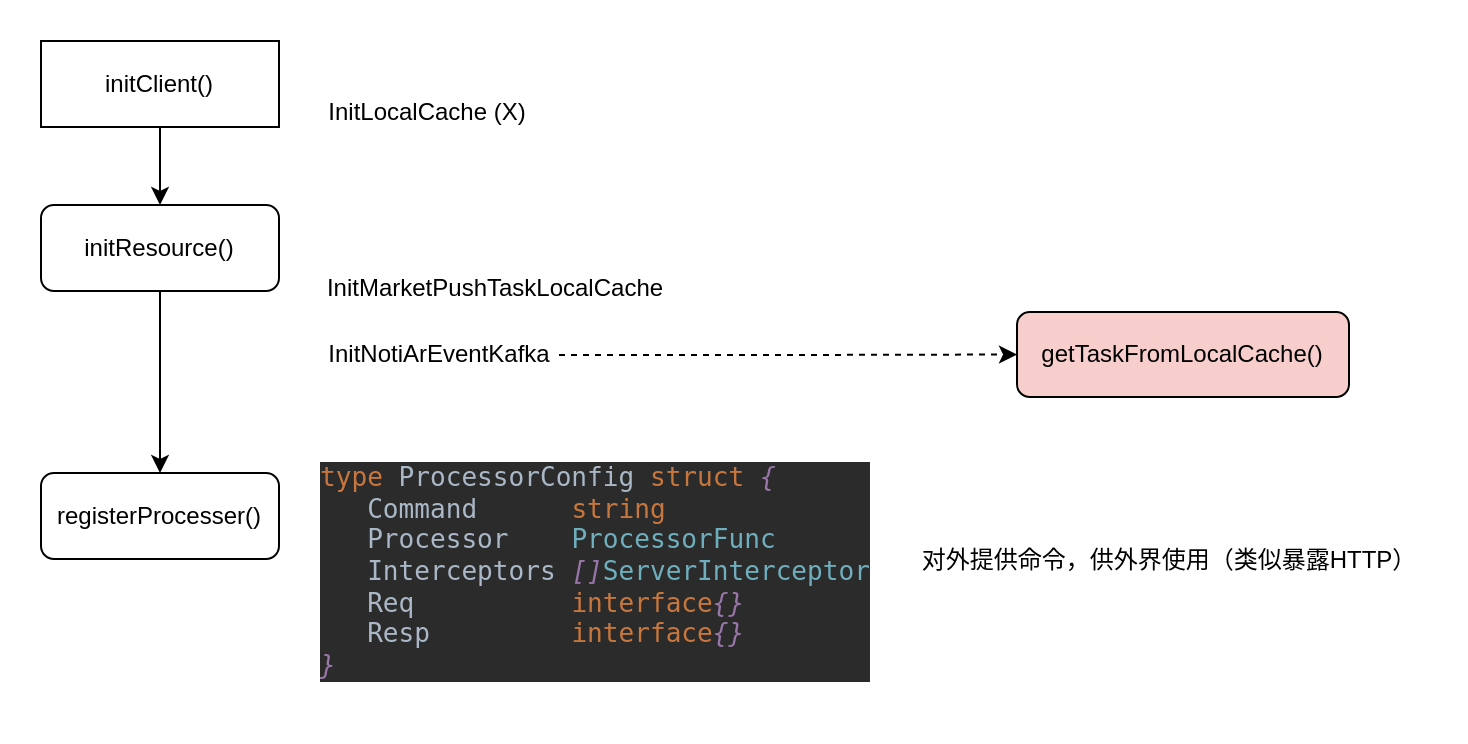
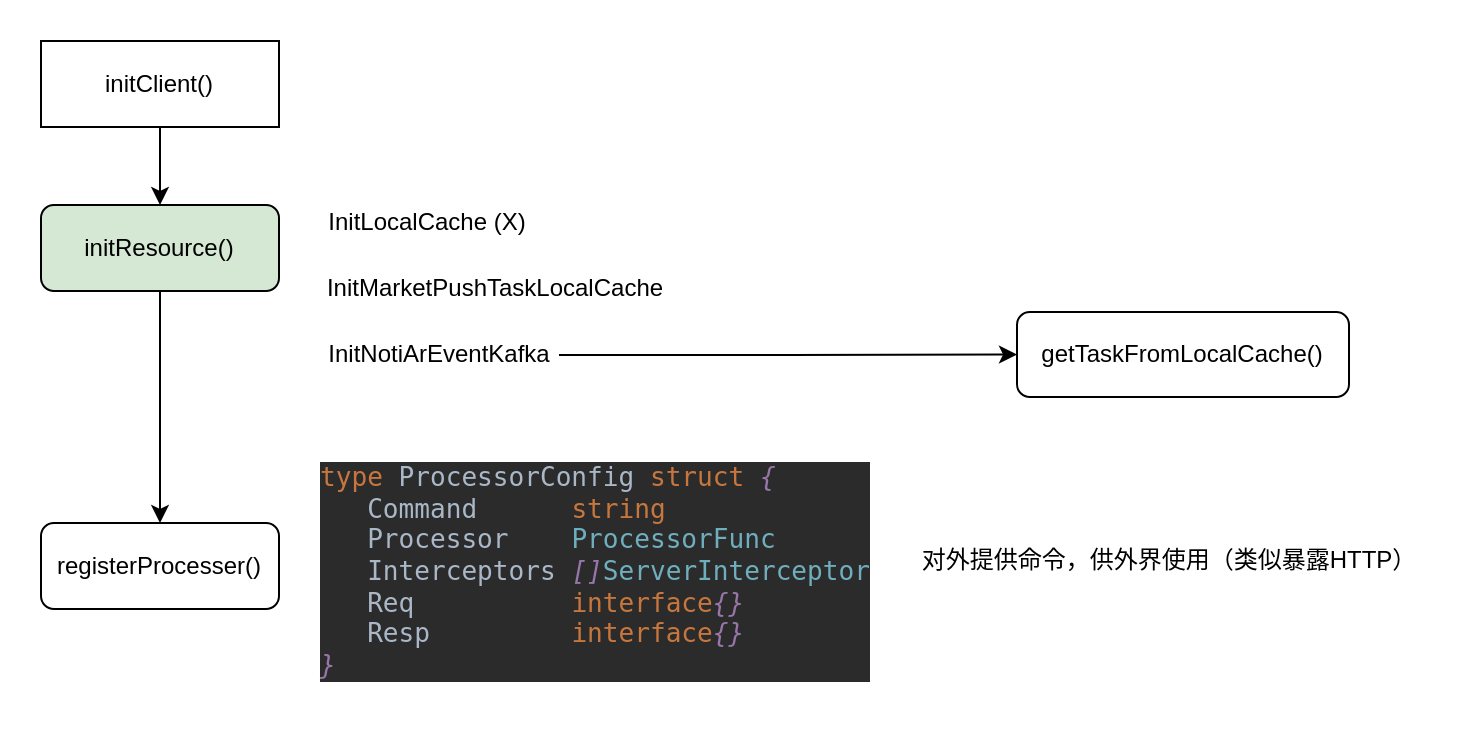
node "InitLocalCache (X)": moved (426, 113) -> (426, 223)
node "initResource()": fillcolor #ffffff -> #d5e8d4
edge "InitNotiArEventKafka" -> "getTaskFromLocalCache()": style dashed -> solid
node "getTaskFromLocalCache()": fillcolor #f8cecc -> #ffffff
node "registerProcesser()": moved (160, 516) -> (160, 566)
